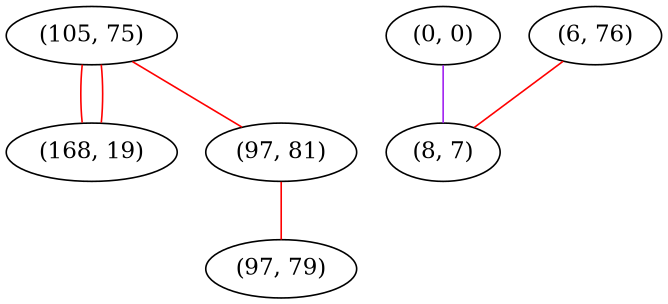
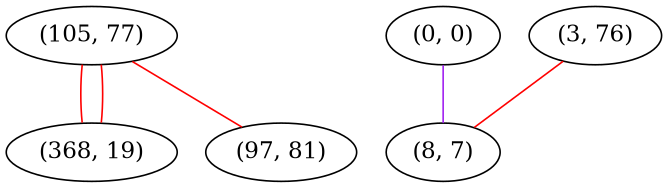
node "(105, 75)": label "(105, 75)" -> "(105, 77)"
node "(6, 76)": label "(6, 76)" -> "(3, 76)"
node "(168, 19)": label "(168, 19)" -> "(368, 19)"
node "(97, 79)": removed
